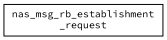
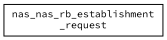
node "nas_msg_rb_establishment _request": label "nas_msg_rb_establishment _request" -> "nas_nas_rb_establishment _request"
